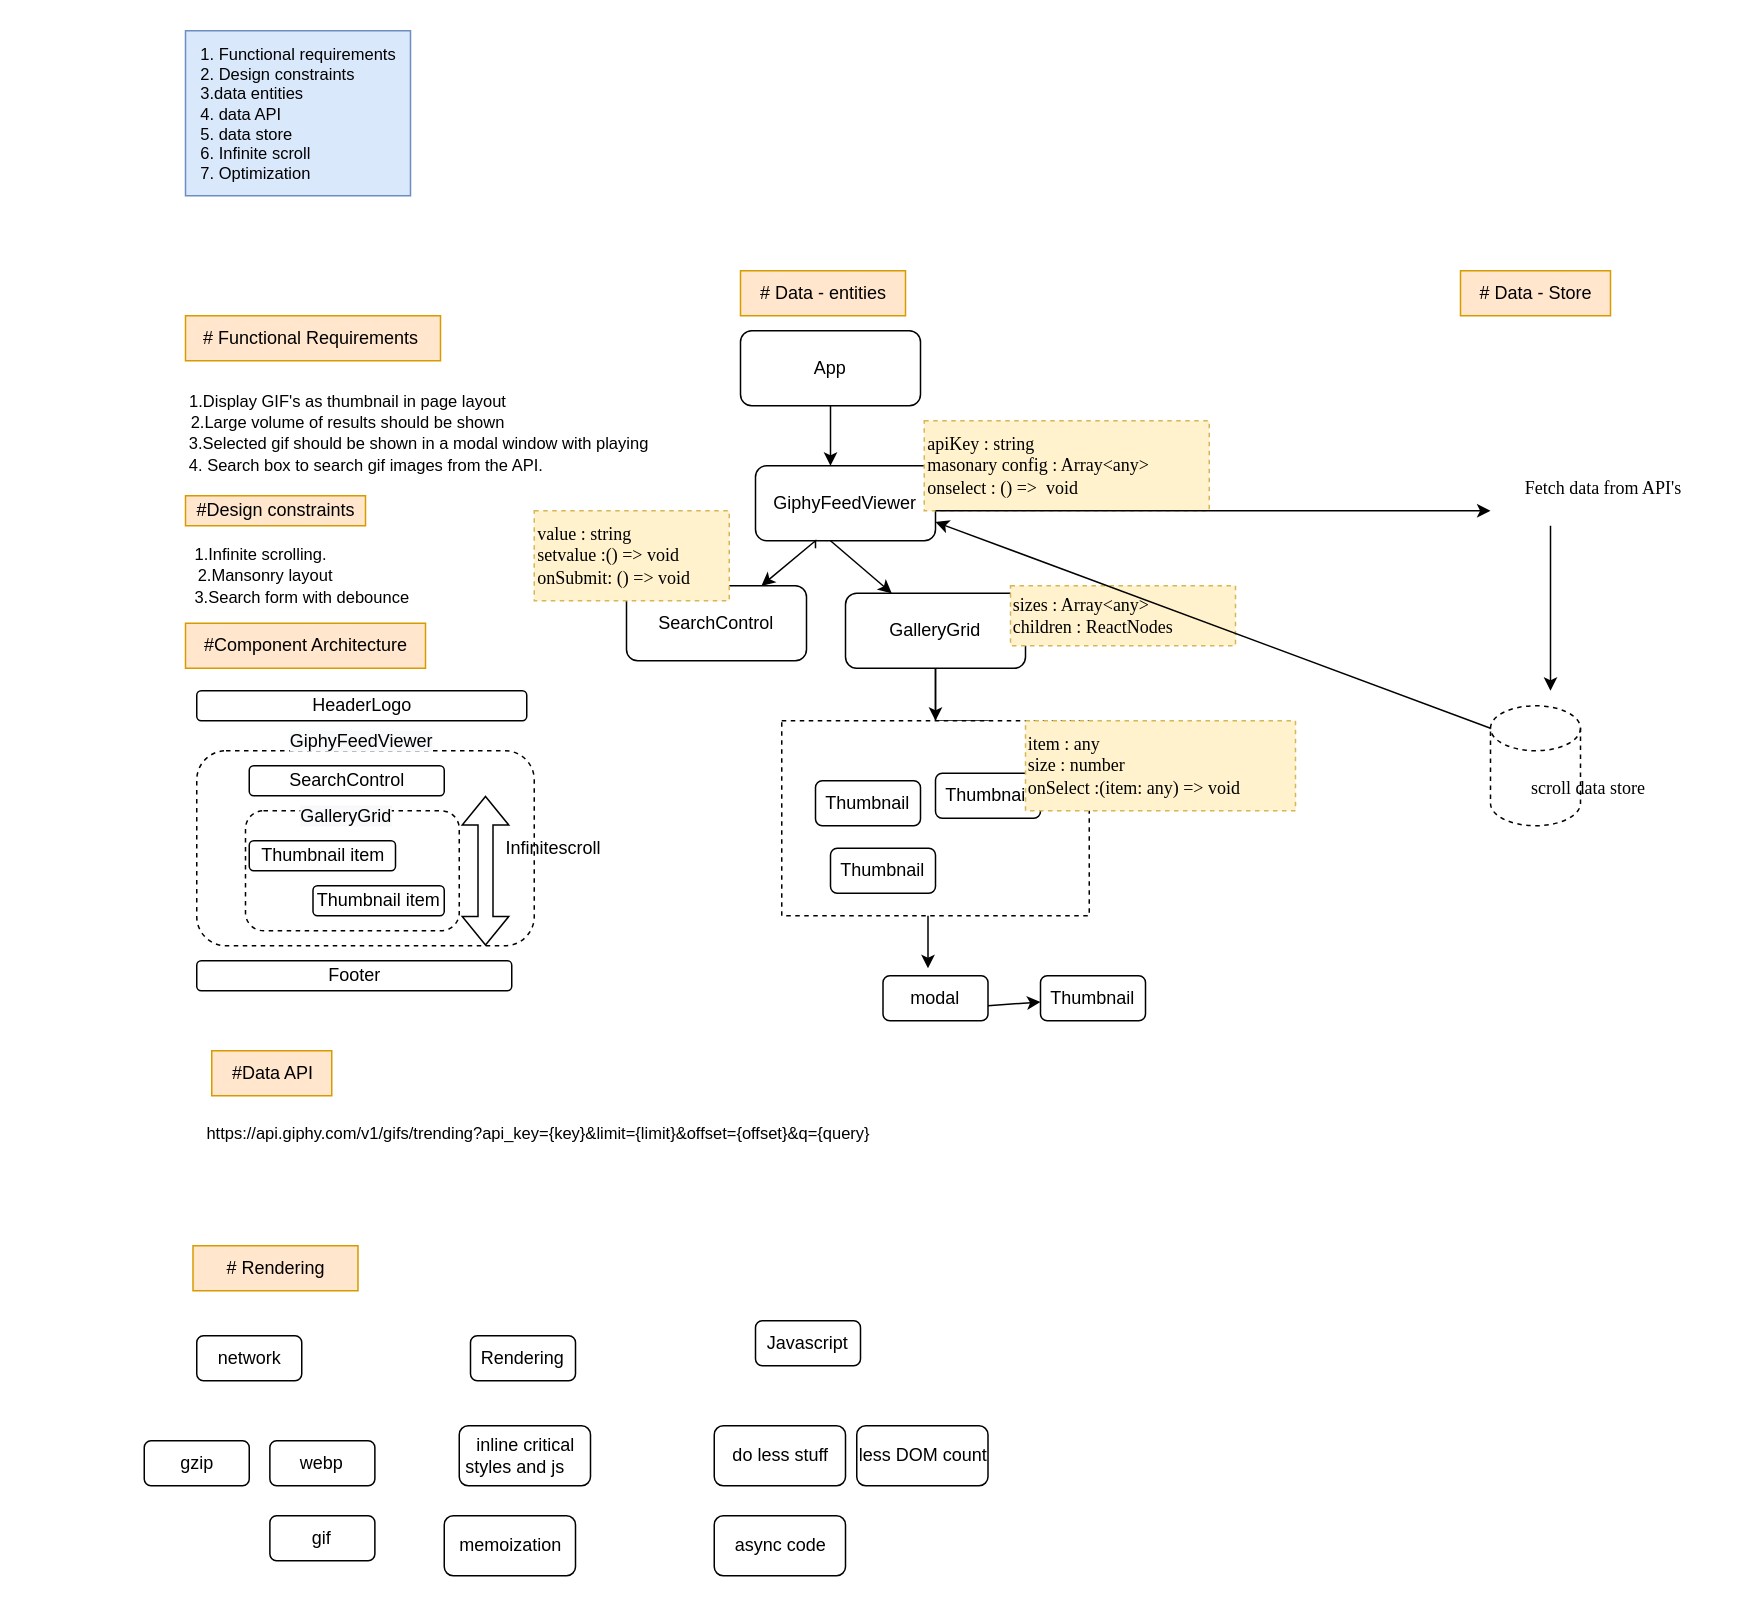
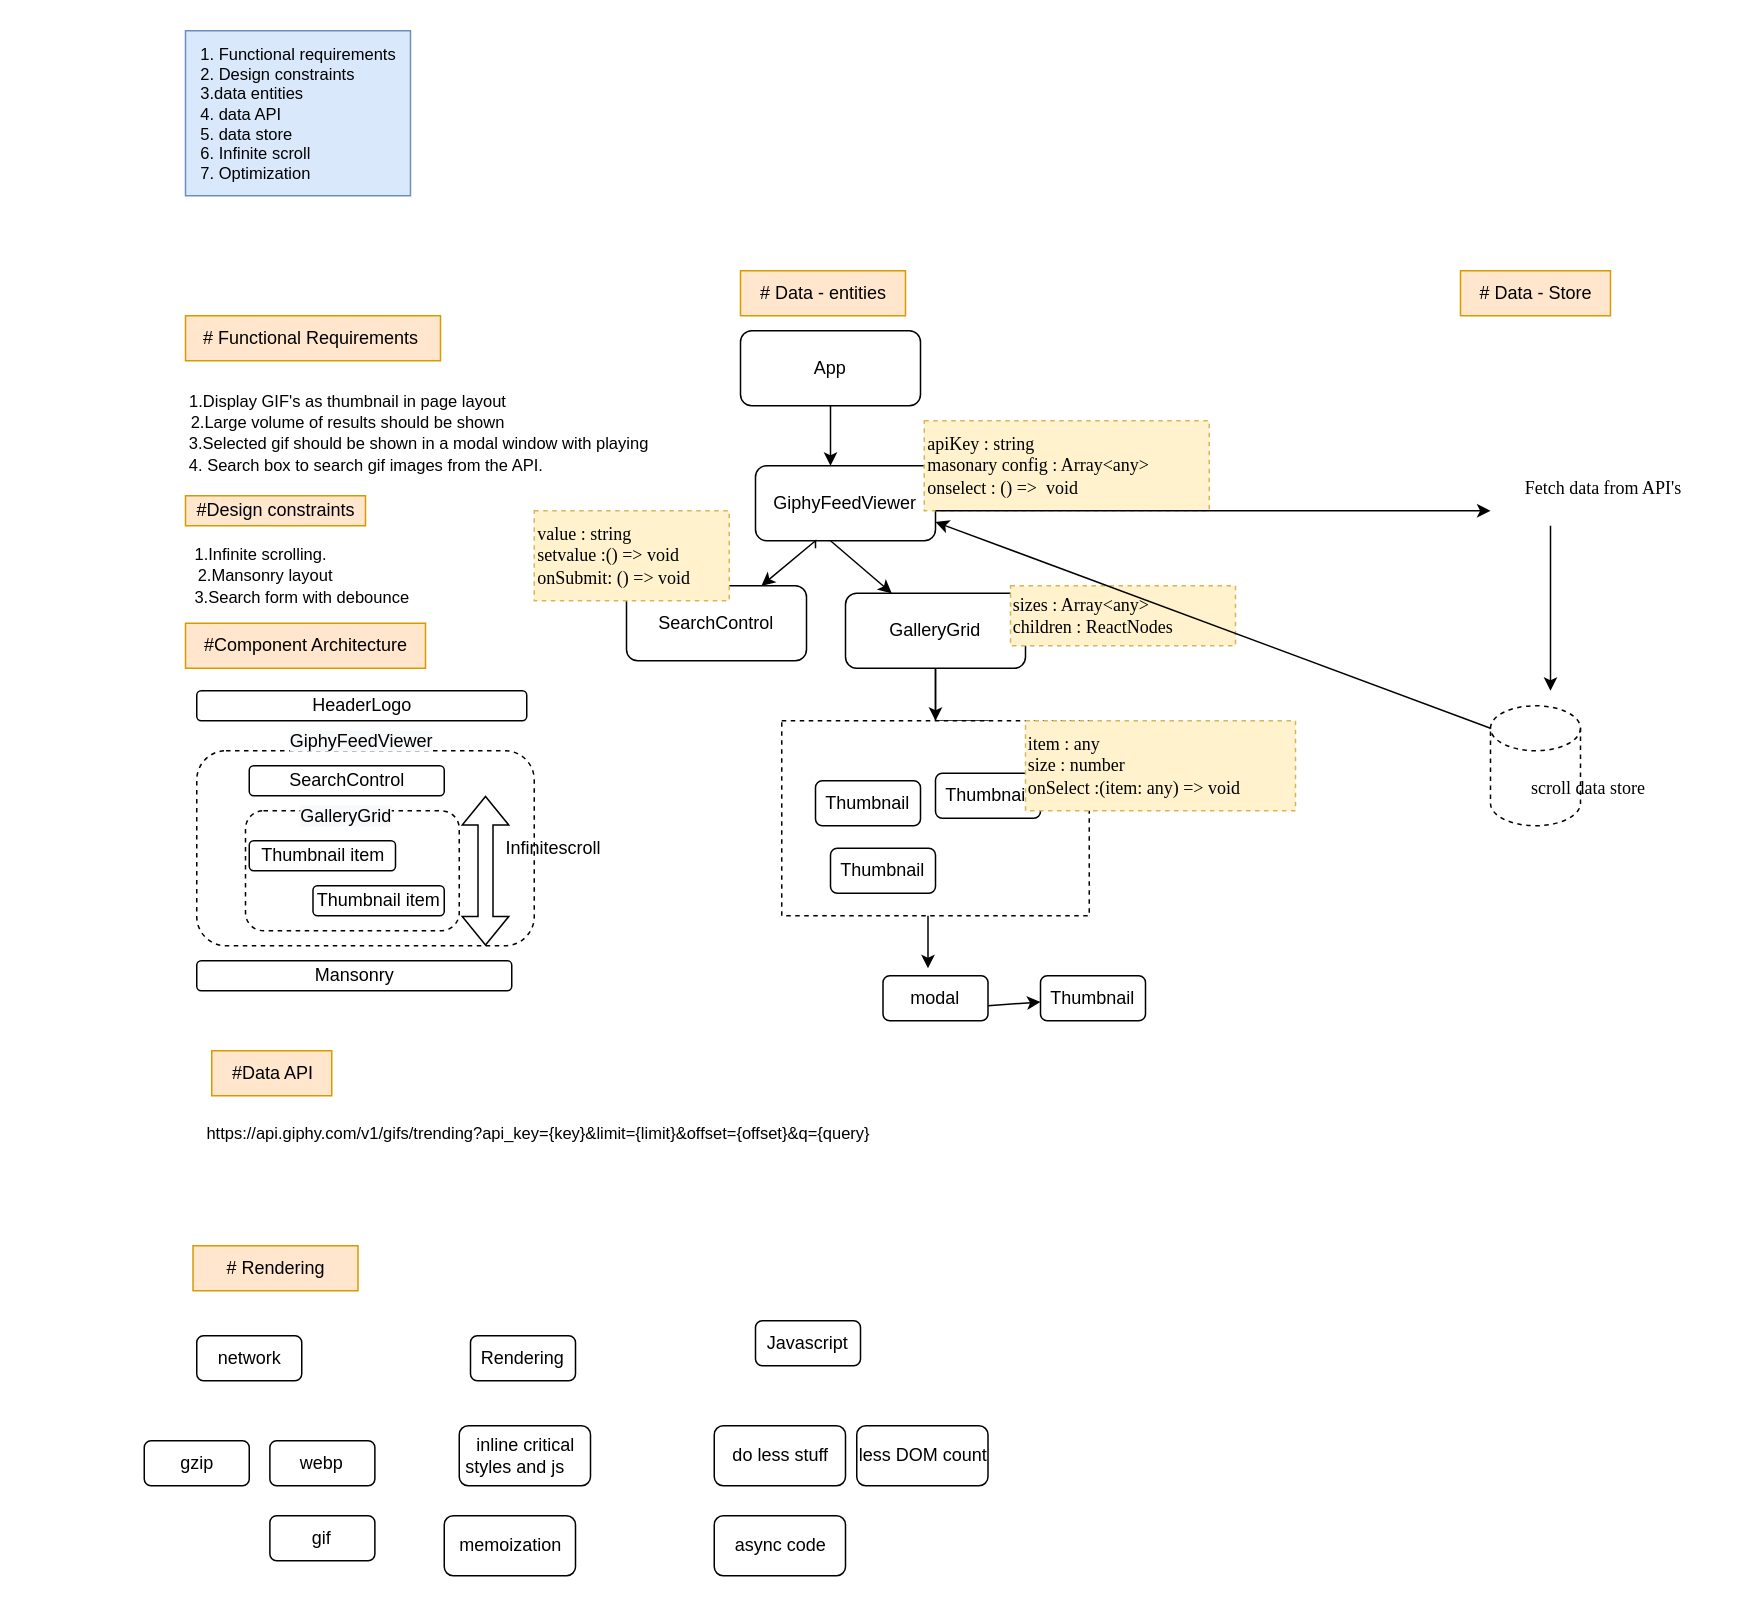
node "Footer": label "Footer" -> "Mansonry"
